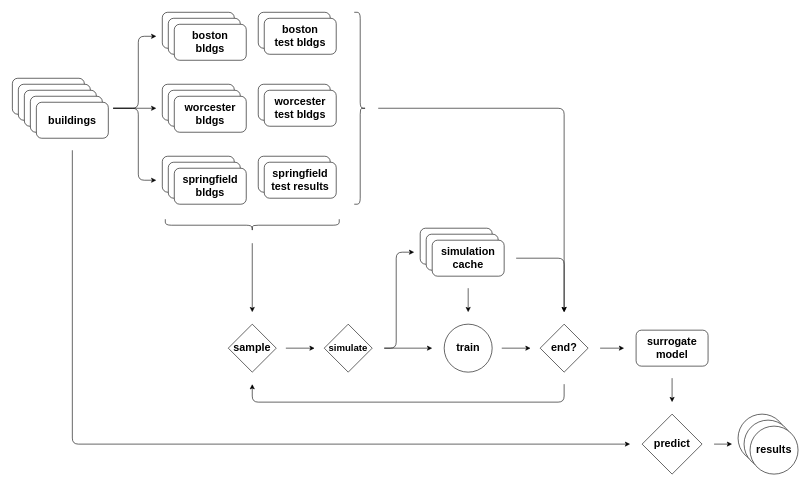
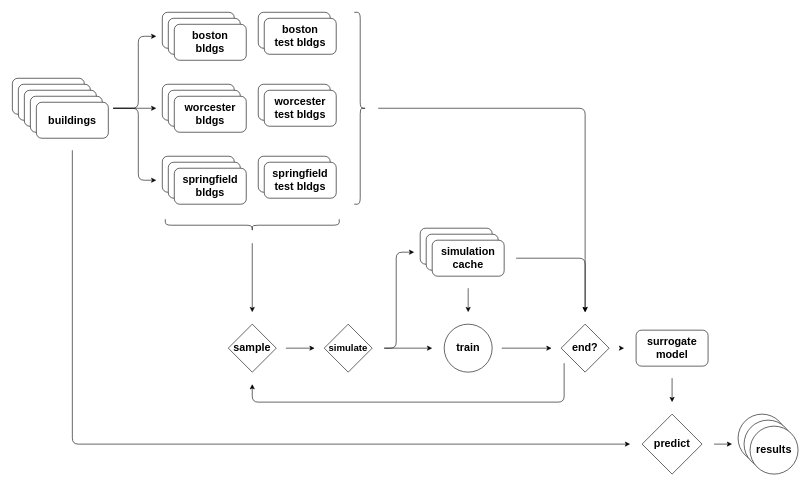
node "springfield test results": label "springfield test results" -> "springfield test bldgs"
node "end?": moved (564, 348) -> (585, 348)
